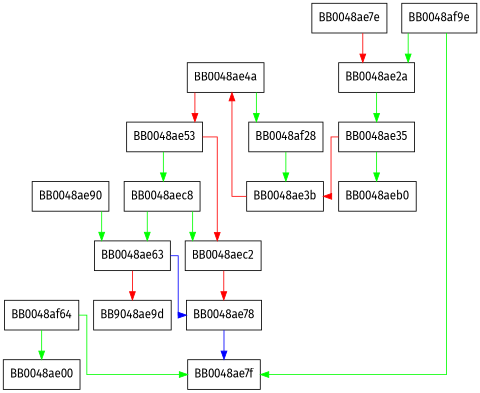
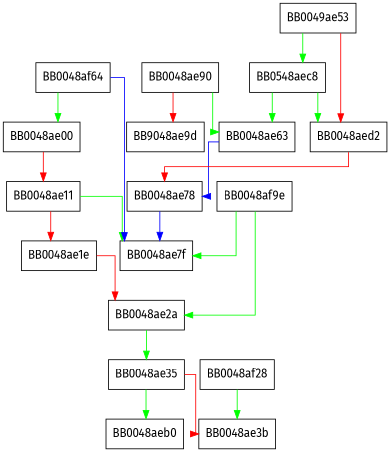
node "BB0048ae7e": label "BB0048ae7e" -> "BB0048ae1e"
node "BB0048ae4a": removed
node "BB0048ae53": label "BB0048ae53" -> "BB0049ae53"
node "BB0048ae11": added
node "BB0048aec8": label "BB0048aec8" -> "BB0548aec8"
node "BB0048aec2": label "BB0048aec2" -> "BB0048aed2"
edge "BB0048ae63" -> "BB9048ae9d": now "BB0048ae90" -> "BB9048ae9d"
edge "BB0048af64" -> "BB0048ae7f": color green -> blue
